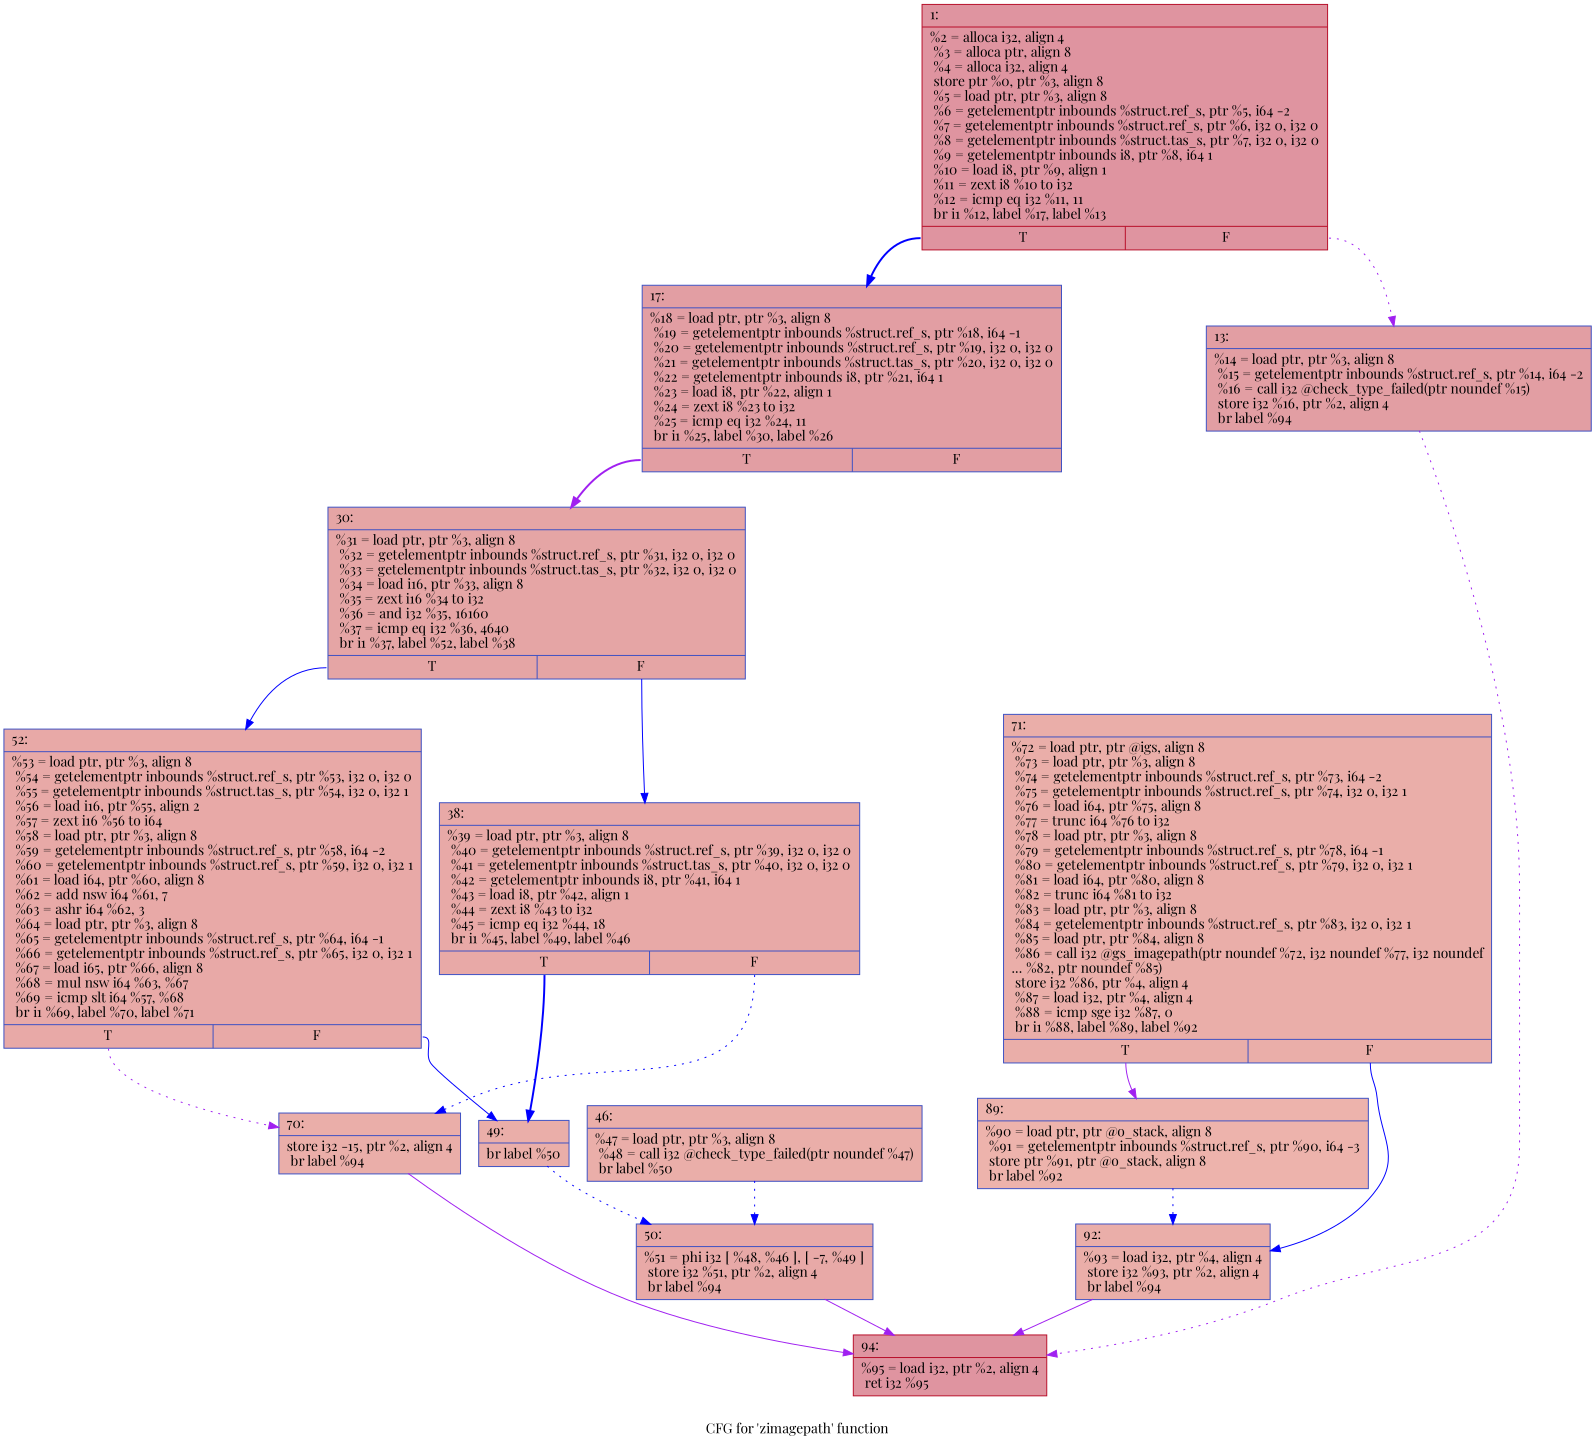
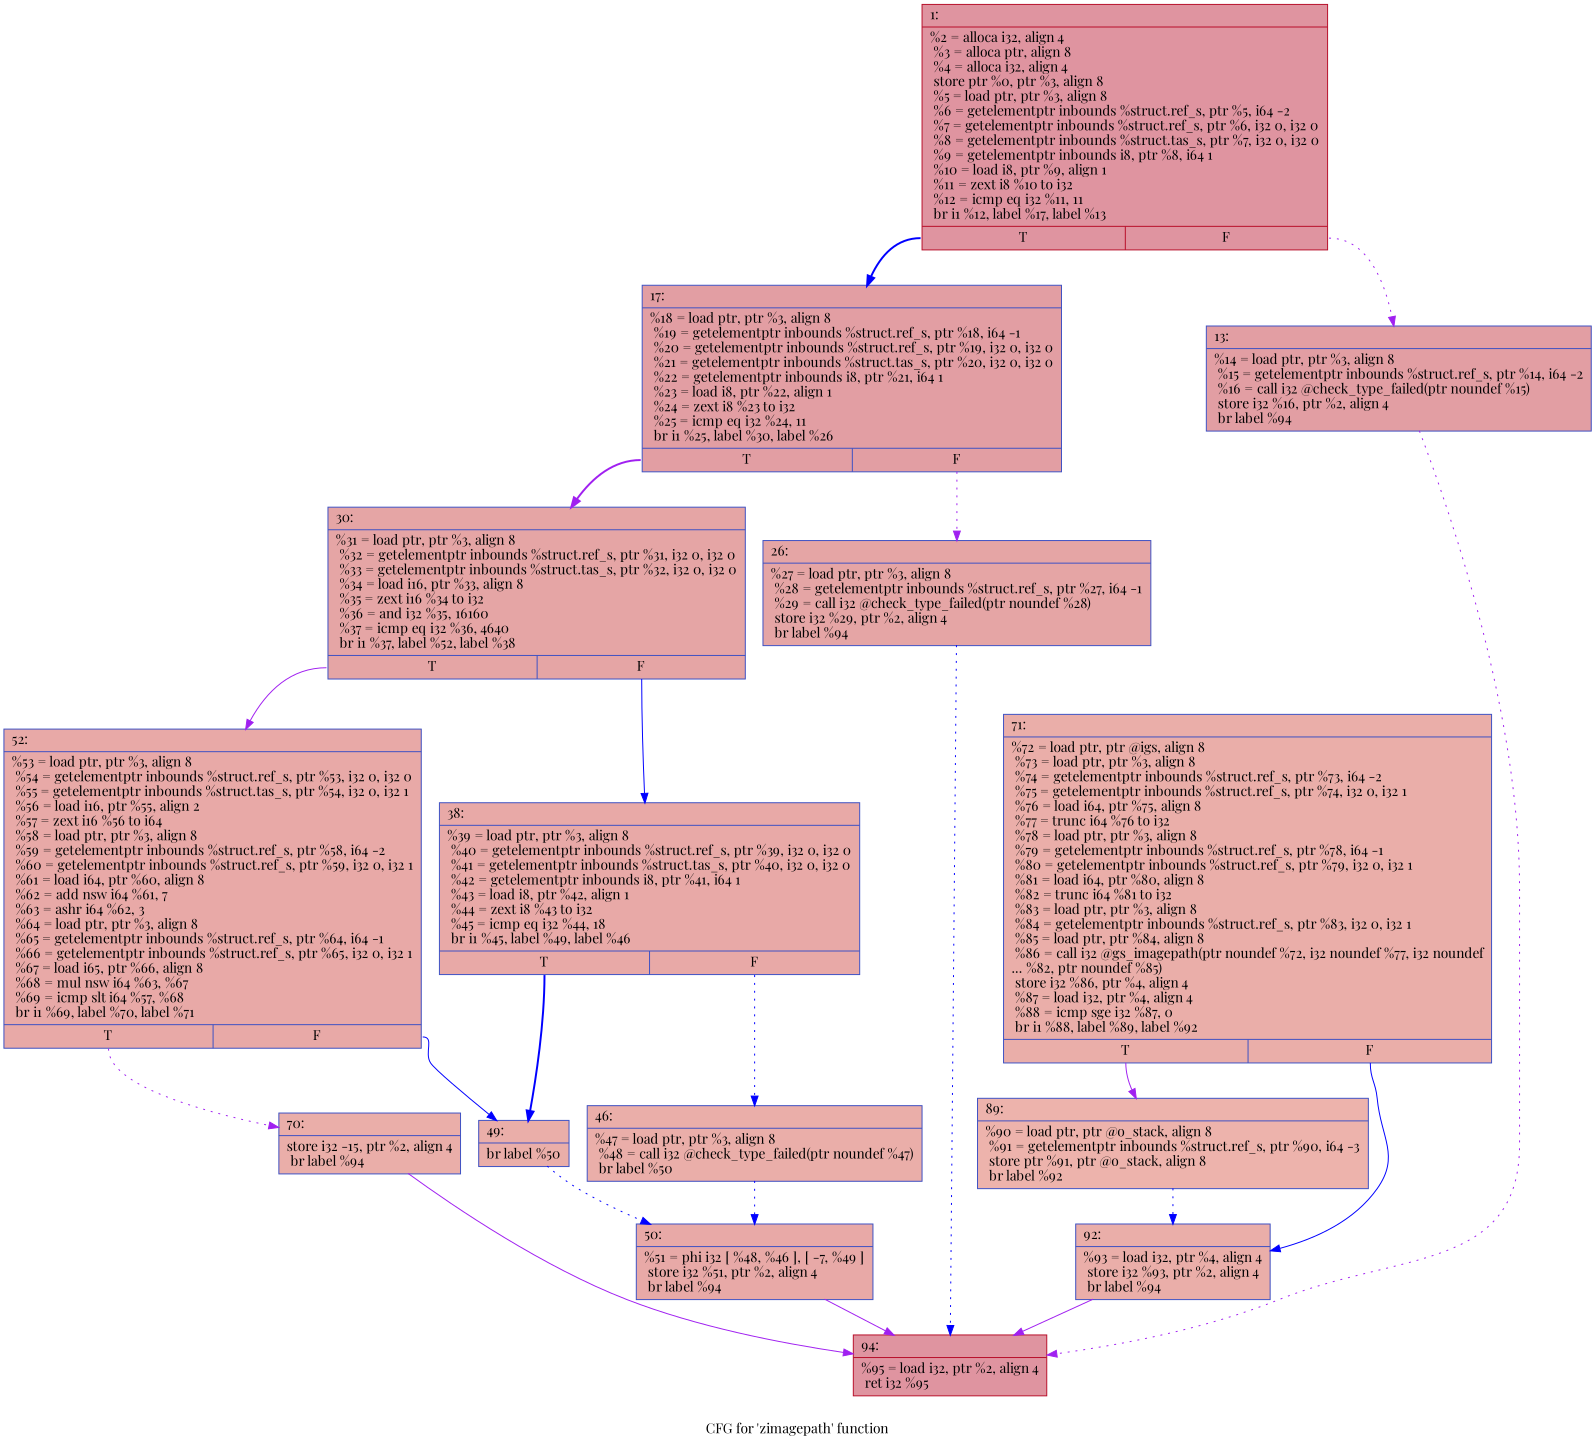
node "26:": added
edge "30:" -> "52:": color blue -> purple
edge "38:" -> "70:": now "38:" -> "46:"
